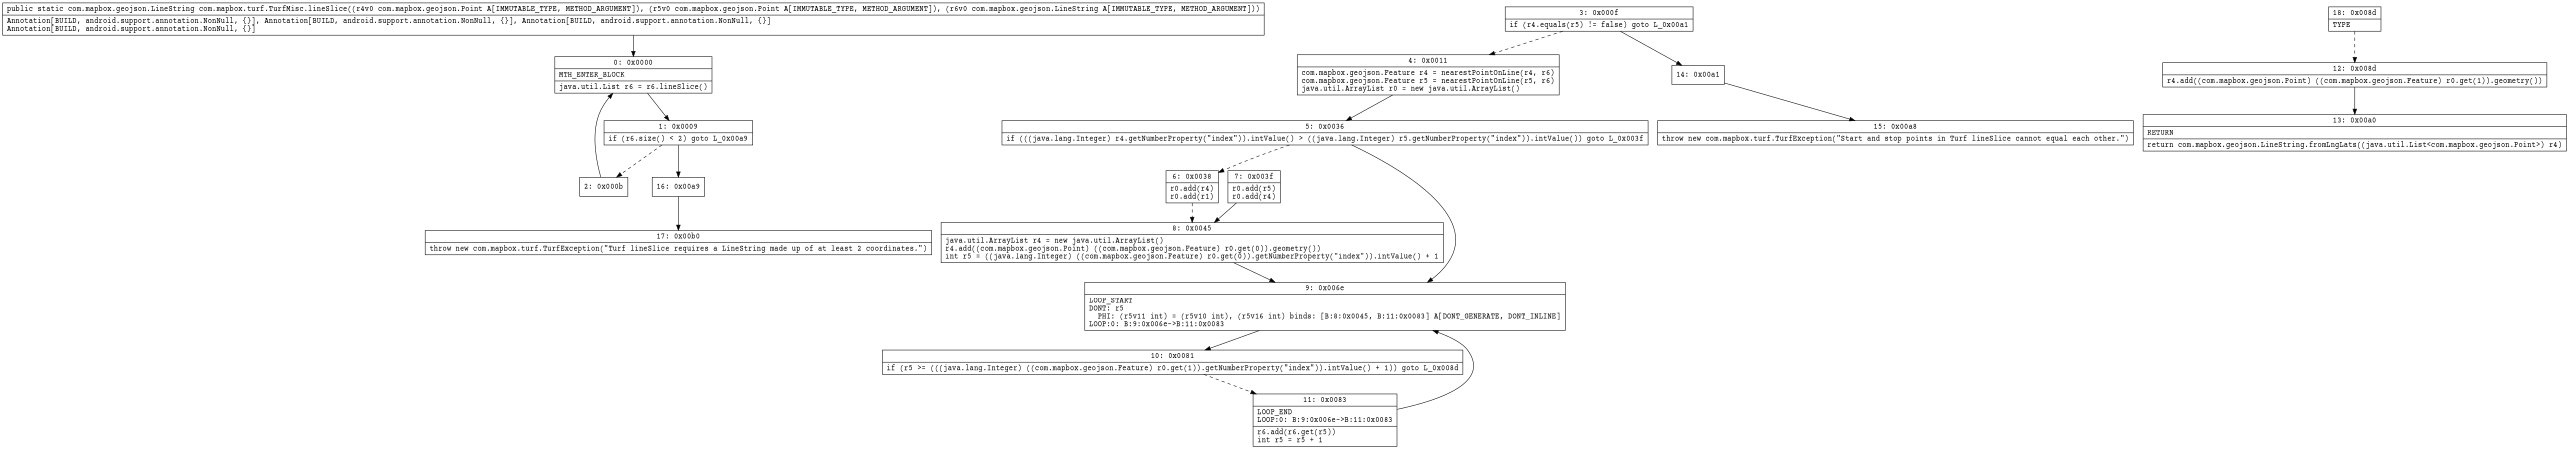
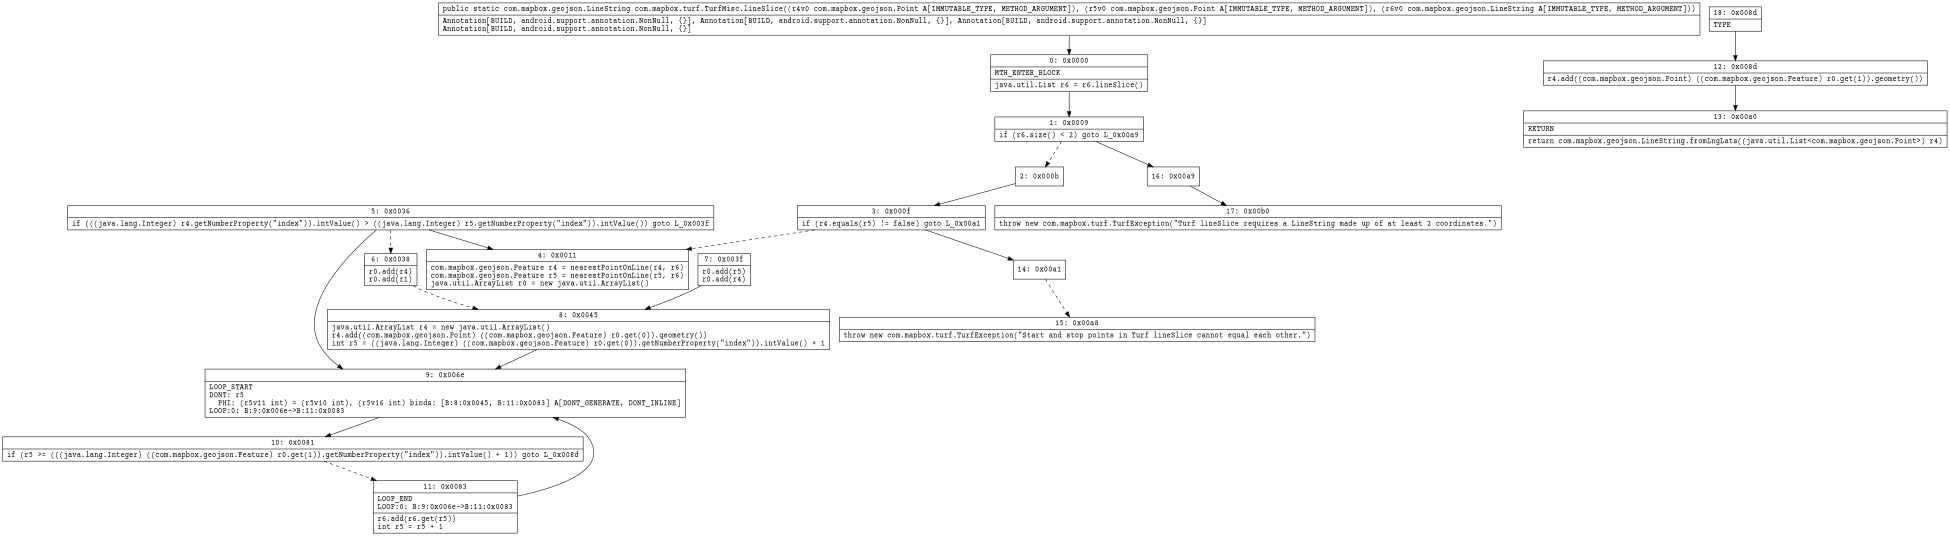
edge "18: 0x008d" -> "12: 0x008d": style dashed -> solid
edge "14: 0x00a1" -> "15: 0x00a8": style solid -> dashed
edge "4: 0x0011" -> "5: 0x0036": reversed
edge "2: 0x000b" -> "0: 0x0000": now "2: 0x000b" -> "3: 0x000f"
